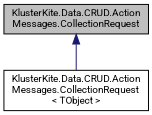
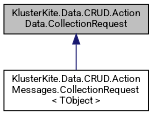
node "KlusterKite.Data.CRUD.Action Messages.CollectionRequest": label "KlusterKite.Data.CRUD.Action Messages.CollectionRequest" -> "KlusterKite.Data.CRUD.Action Data.CollectionRequest"
